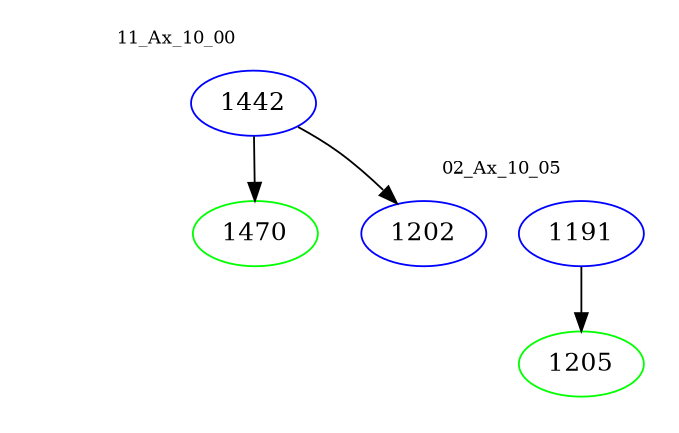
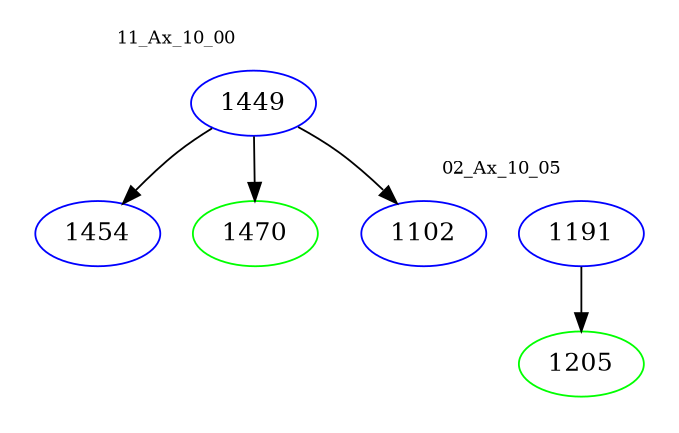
node "1442": label "1442" -> "1449"
node "1454": added
node "1202": label "1202" -> "1102"
